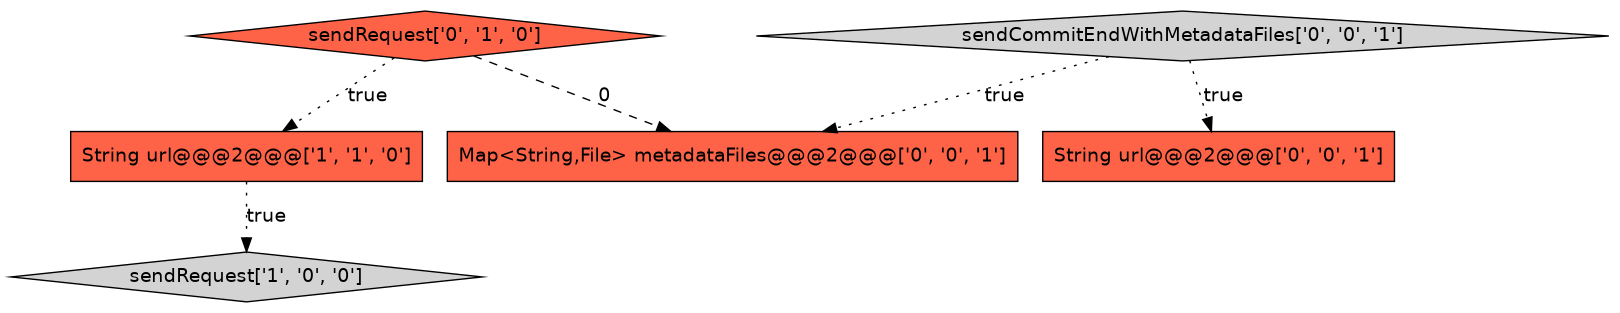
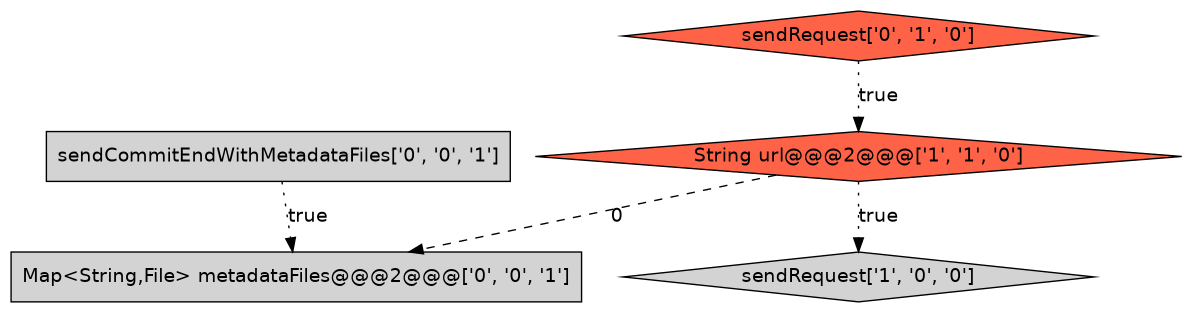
node "sendCommitEndWithMetadataFiles['0', '0', '1']": shape diamond -> box
edge "sendRequest['0', '1', '0']" -> "Map<String,File> metadataFiles@@@2@@@['0', '0', '1']": now "String url@@@2@@@['1', '1', '0']" -> "Map<String,File> metadataFiles@@@2@@@['0', '0', '1']"
node "String url@@@2@@@['1', '1', '0']": shape box -> diamond
node "Map<String,File> metadataFiles@@@2@@@['0', '0', '1']": fillcolor tomato -> lightgray
node "String url@@@2@@@['0', '0', '1']": removed
